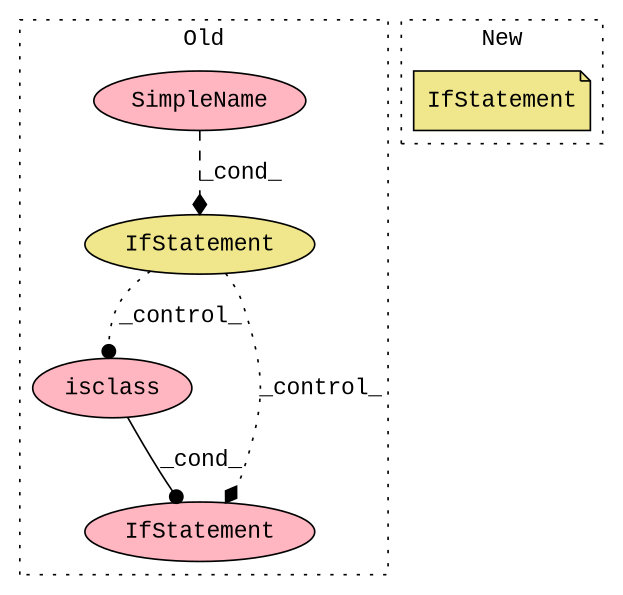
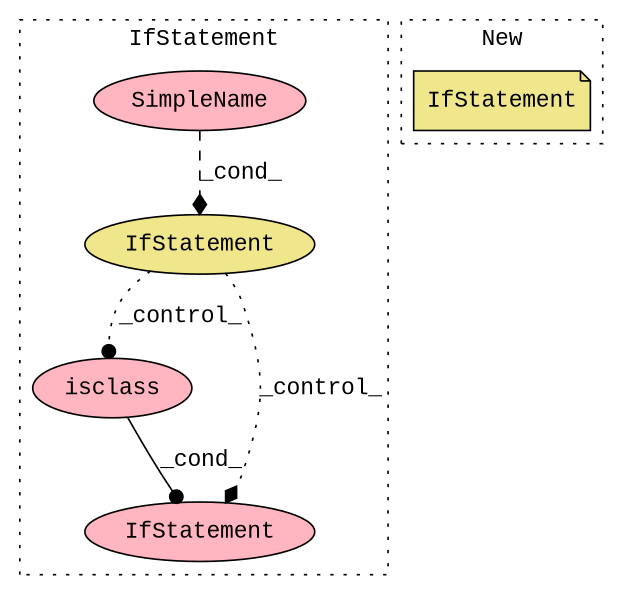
cluster "Old": label "Old" -> "IfStatement"
